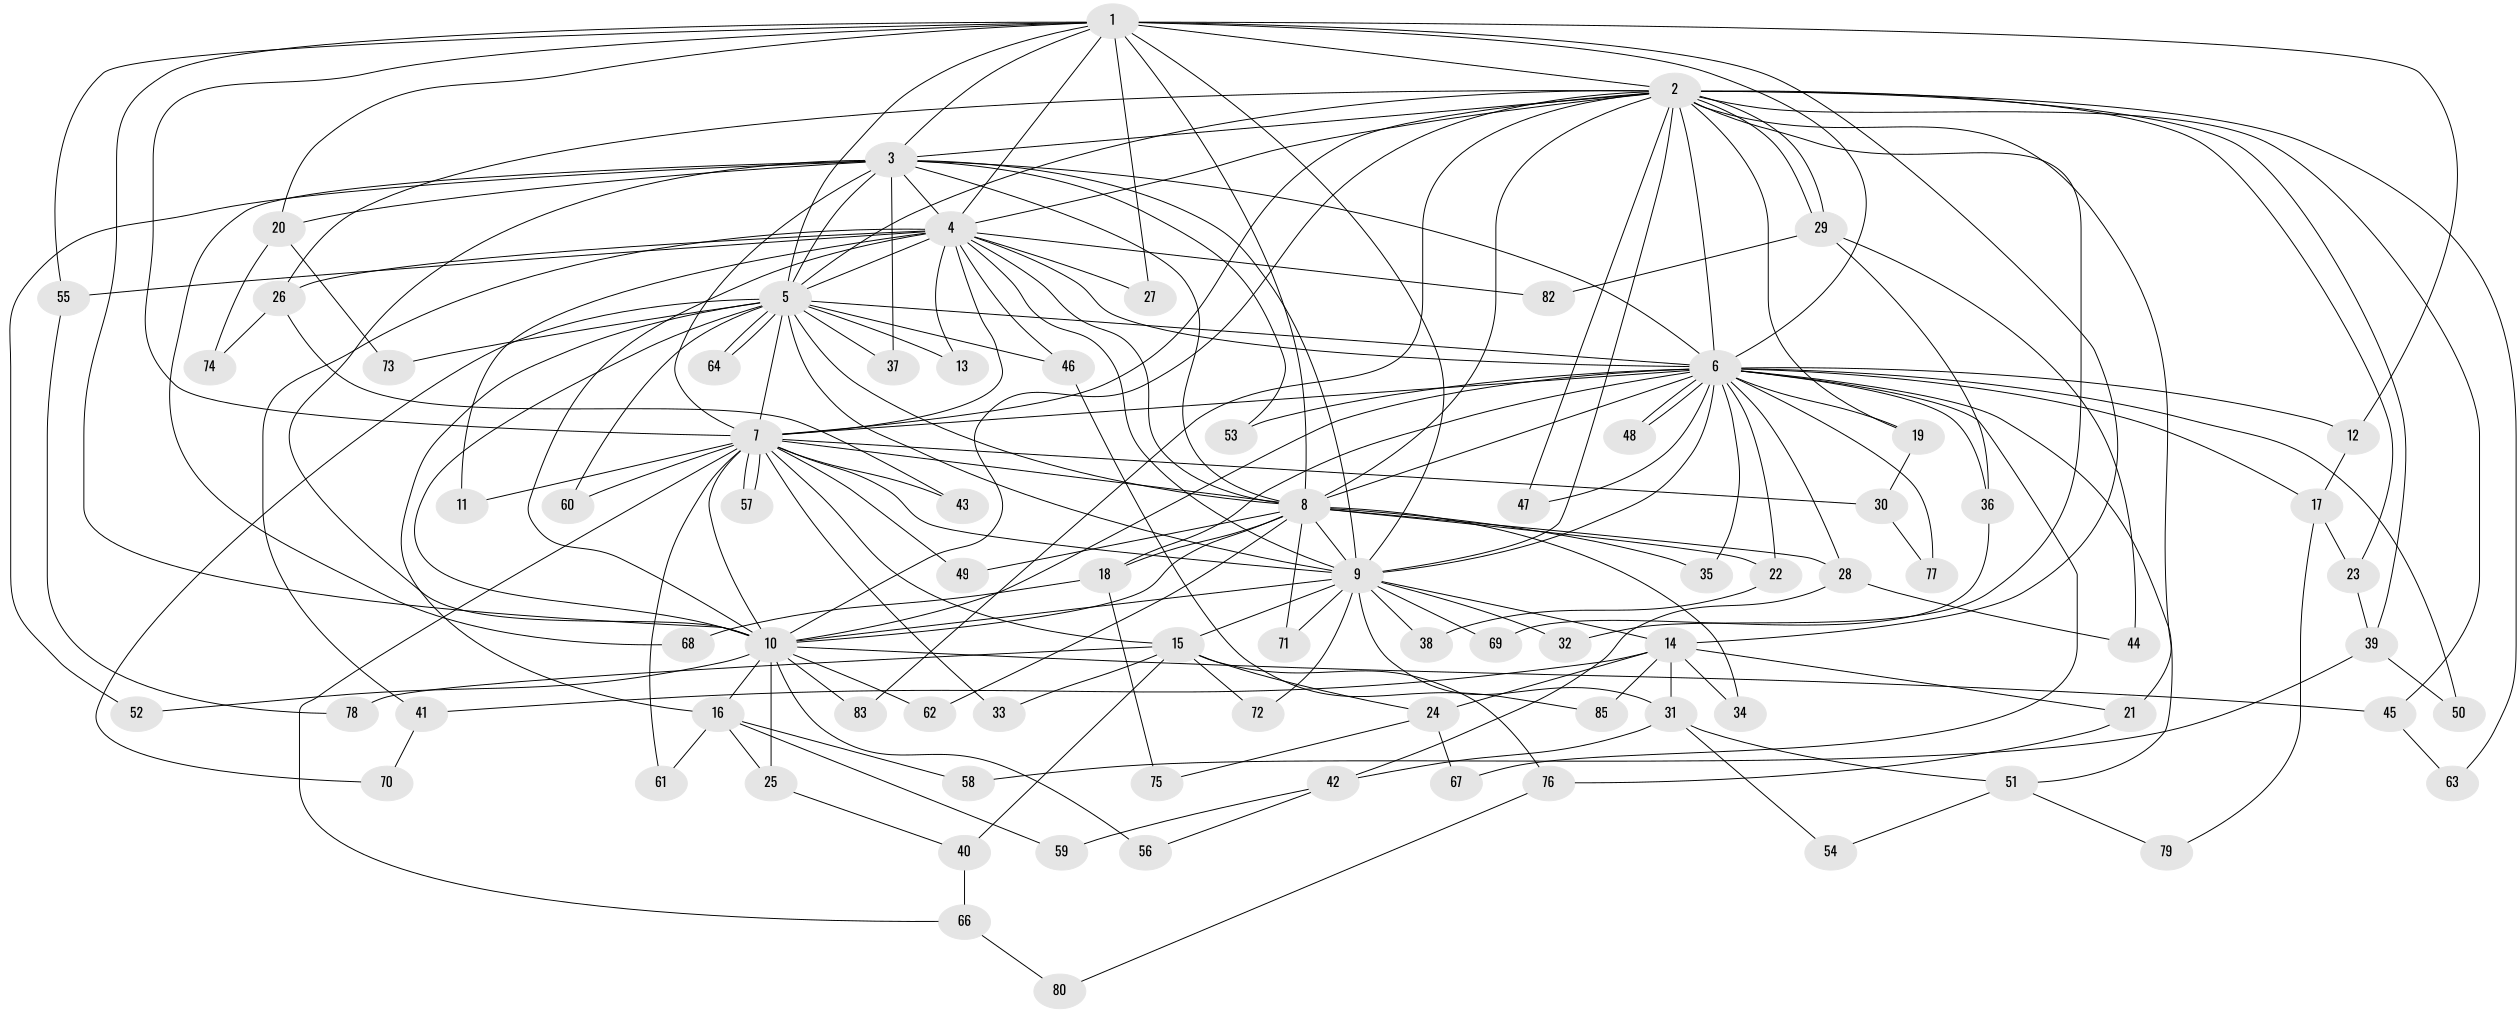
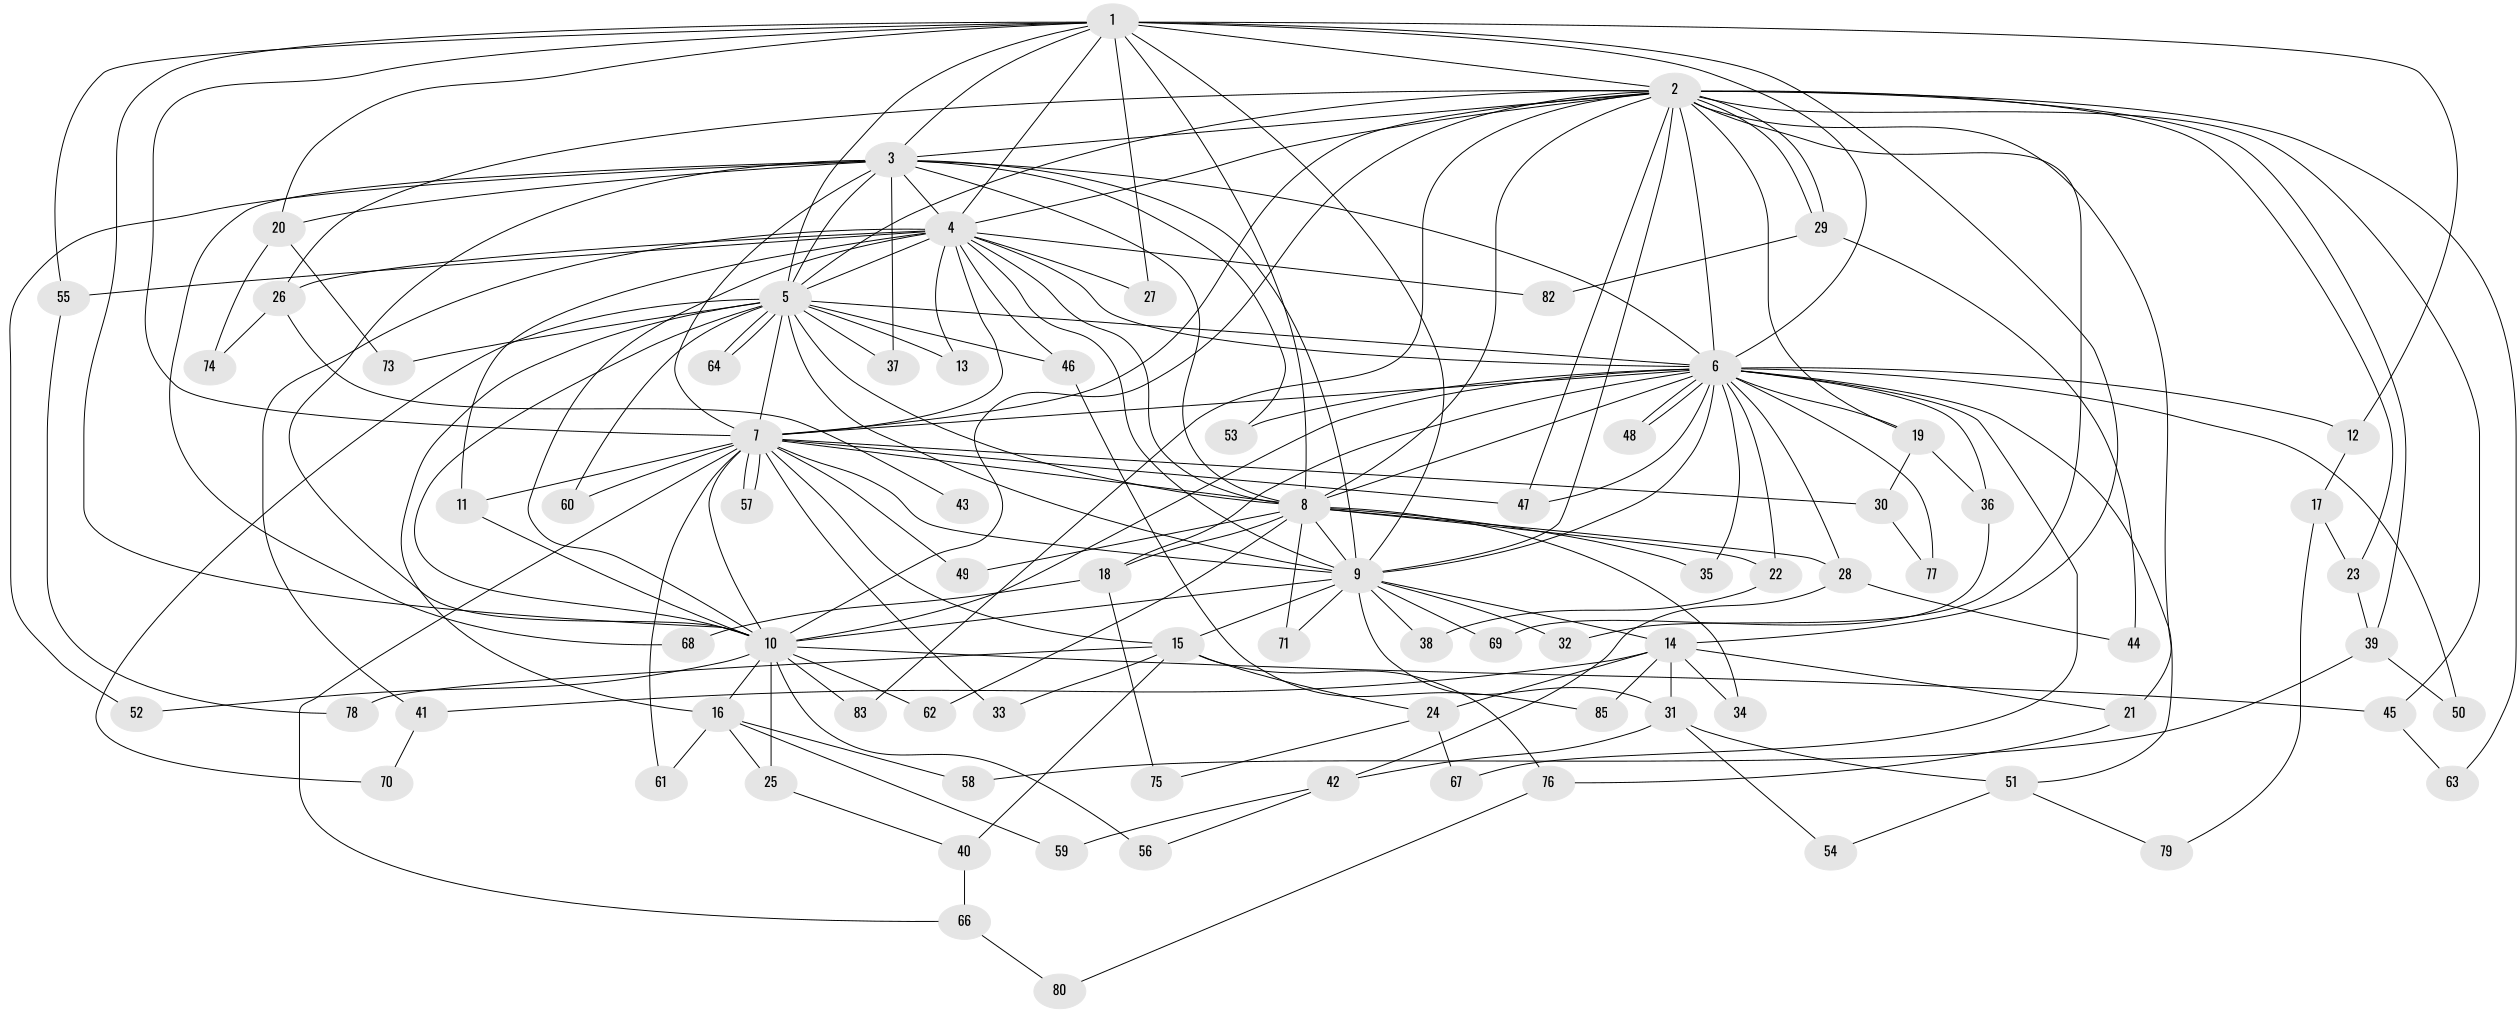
edge "29" -- "36": now "19" -- "36"
edge "6" -- "17": removed
edge "7" -- "43": now "7" -- "47"
edge "8" -- "10": now "11" -- "10"
node "72": removed
